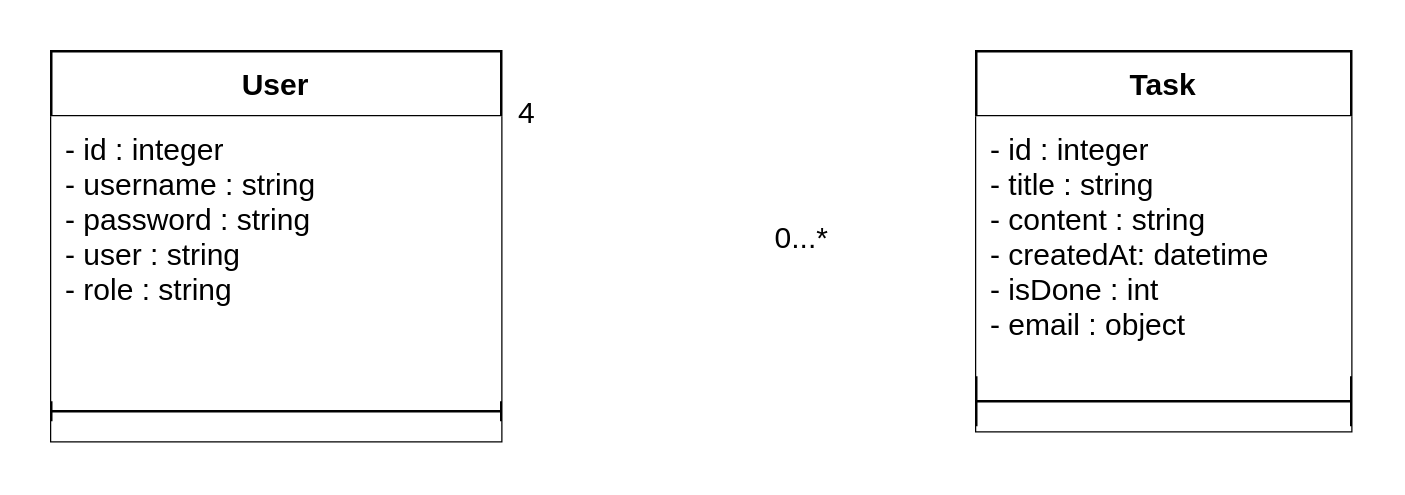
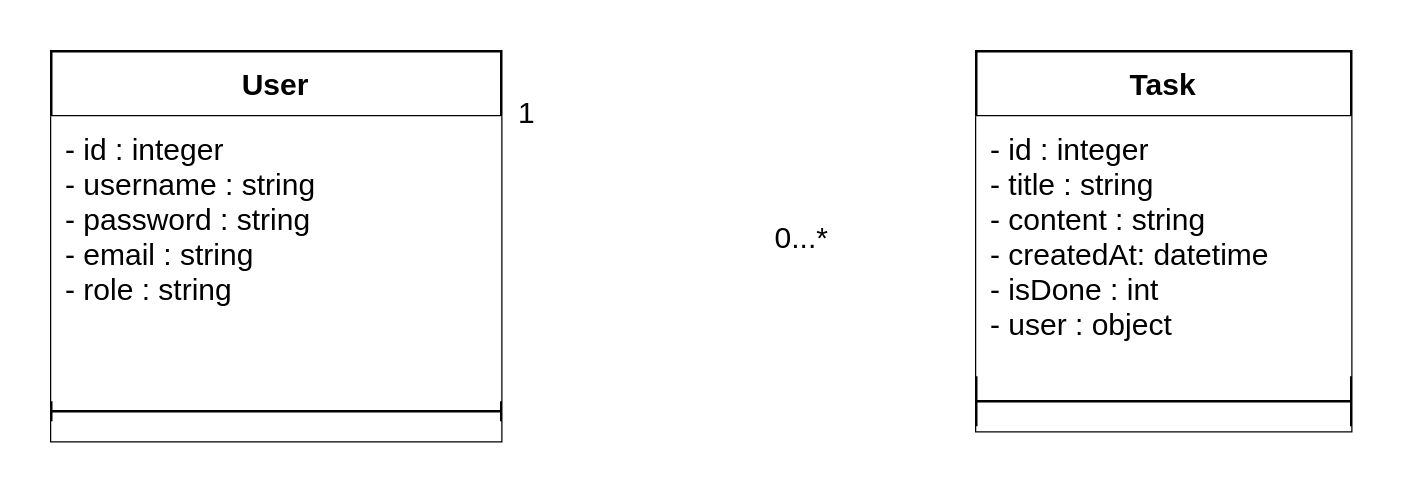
node "4": label "4" -> "1"
node "- id : integer - username : string - password : string - user : string - role : string": label "- id : integer - username : string - password : string - user : string - role : string" -> "- id : integer - username : string - password : string - email : string - role : string"
node "- id : integer - title : string - content : string - createdAt: datetime - isDone : int - email : object": label "- id : integer - title : string - content : string - createdAt: datetime - isDone : int - email : object" -> "- id : integer - title : string - content : string - createdAt: datetime - isDone : int - user : object"
